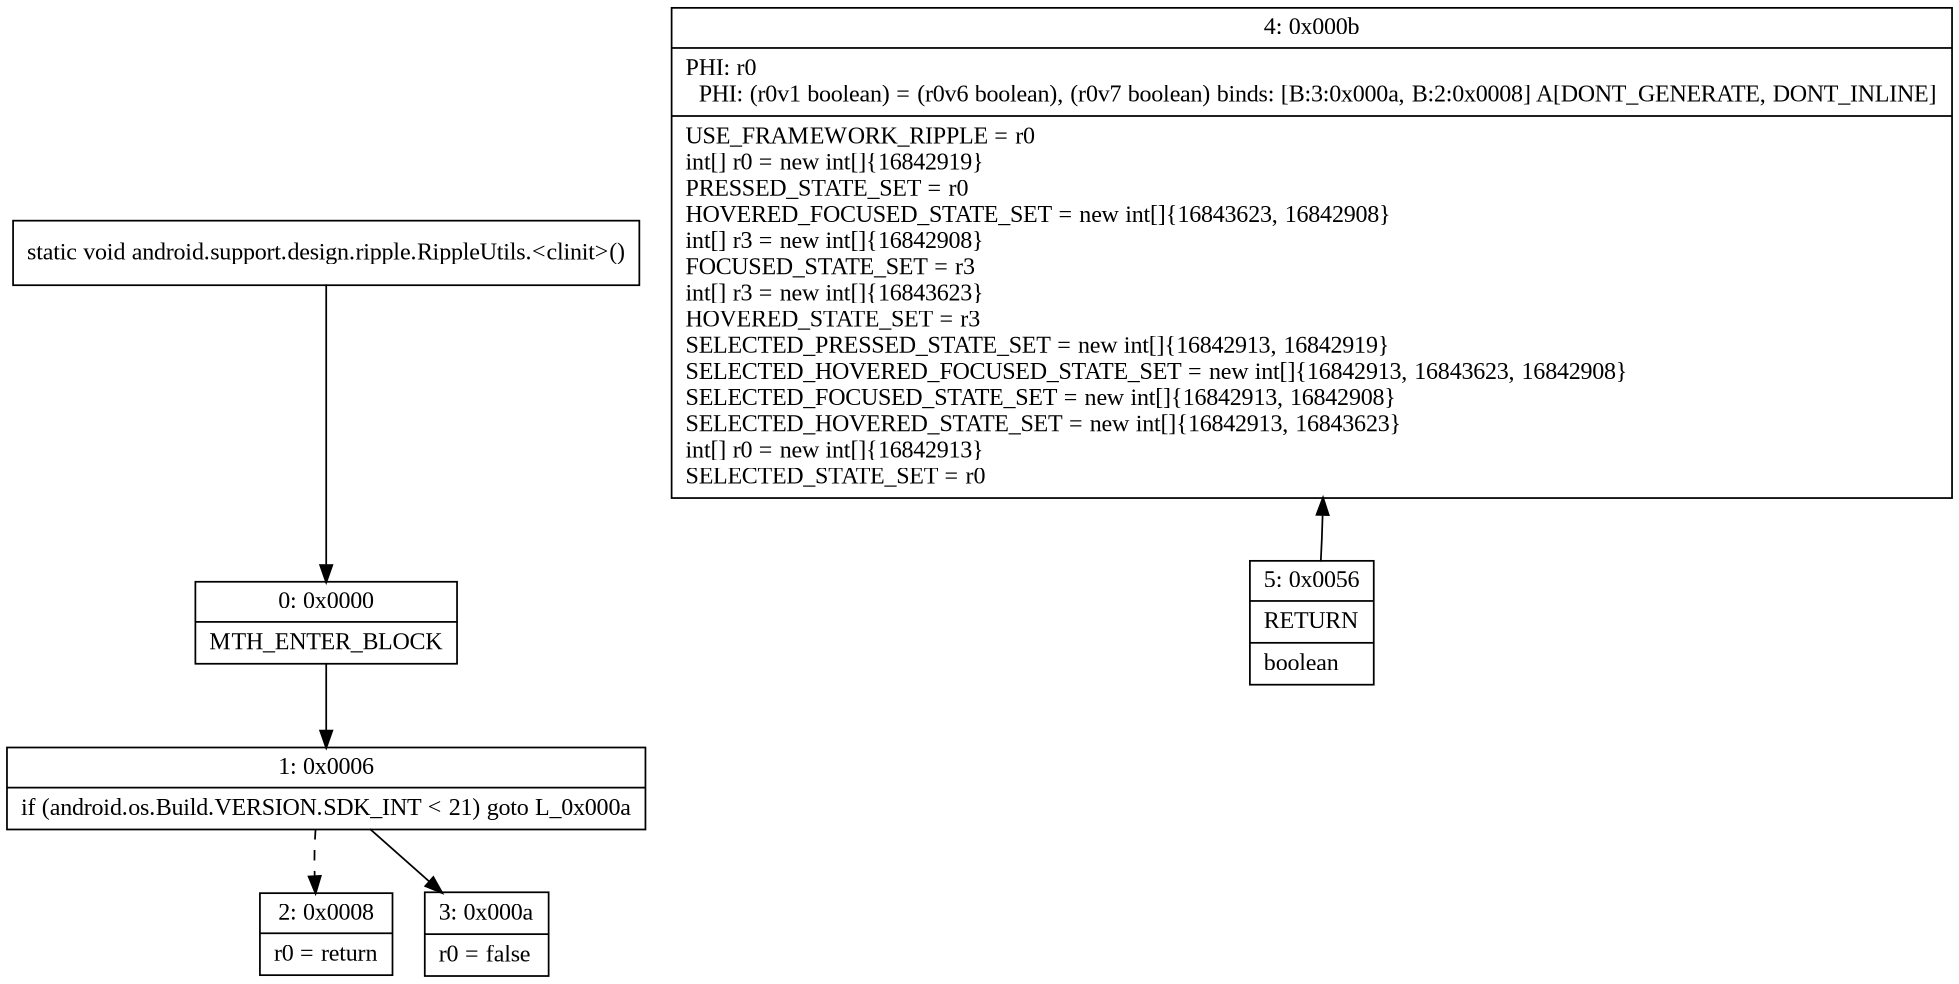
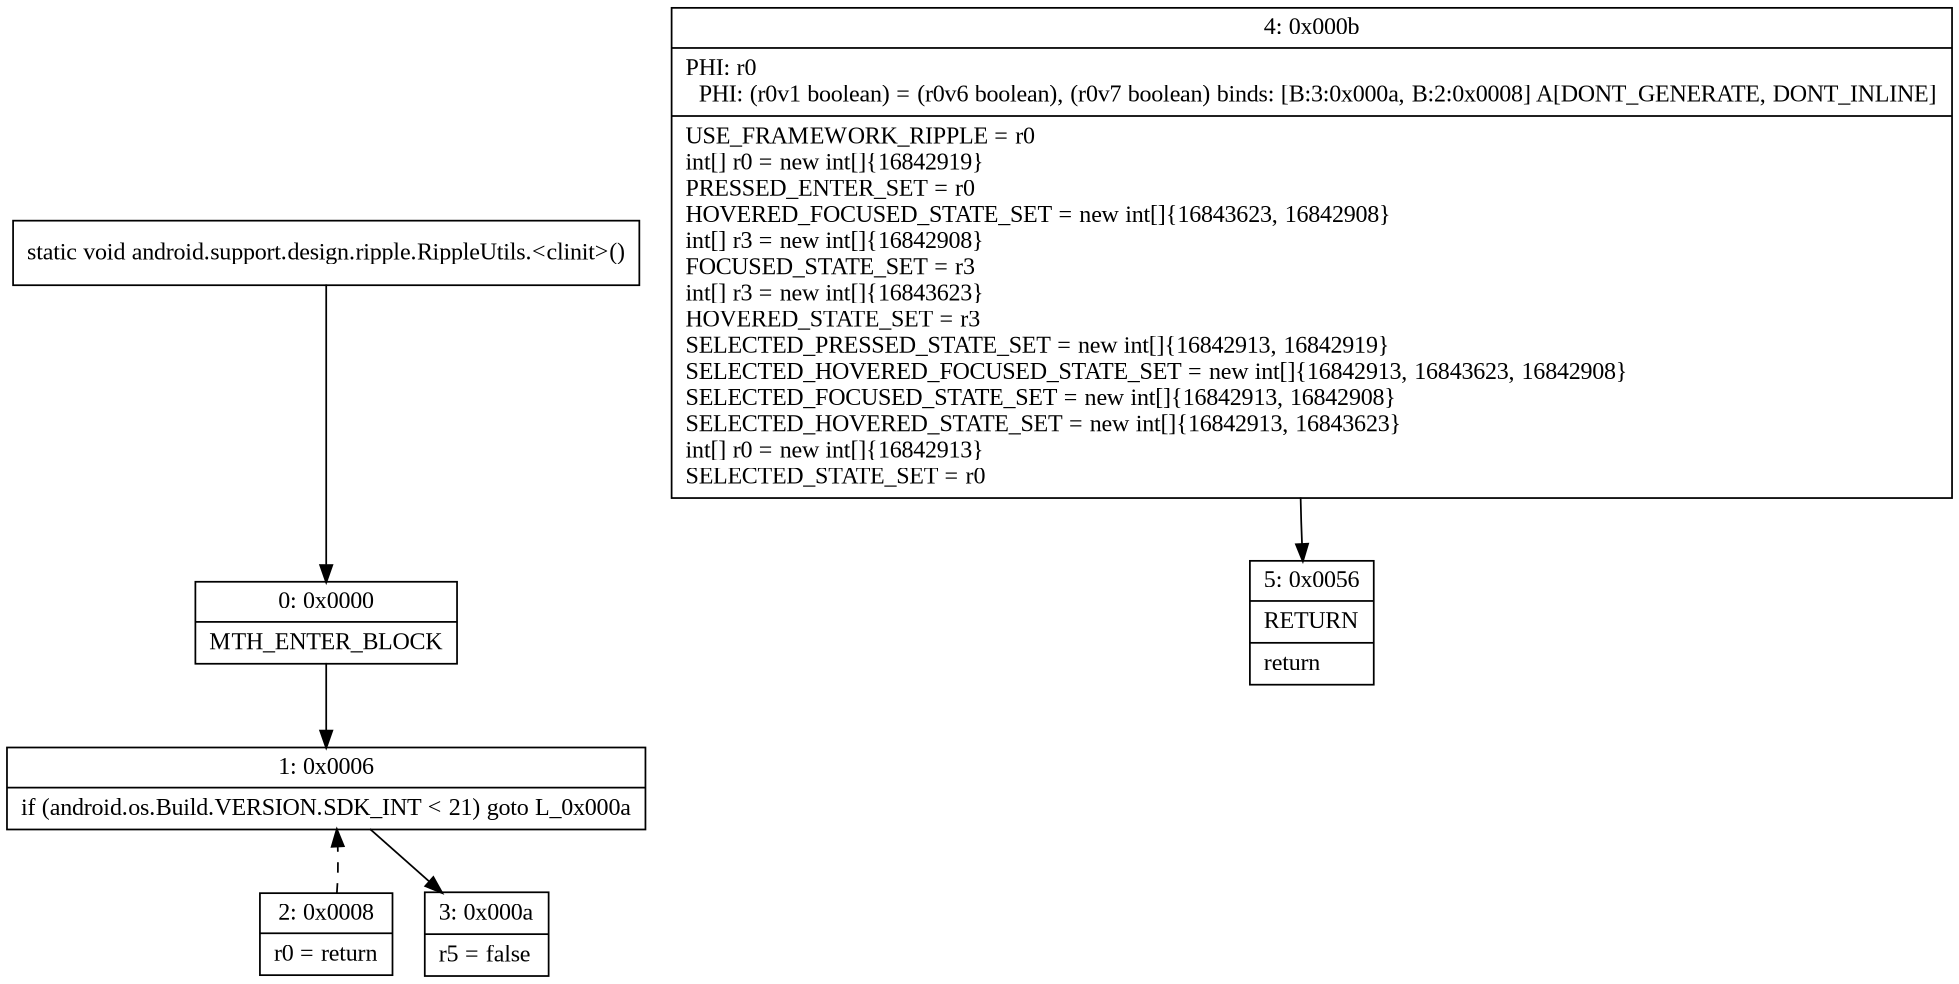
node "4: 0x000b": text "PRESSED_STATE_SET = r0" -> "PRESSED_ENTER_SET = r0"
edge "5: 0x0056" -> "4: 0x000b": reversed
node "5: 0x0056": text "boolean" -> "return"
edge "1: 0x0006" -> "2: 0x0008": reversed
node "3: 0x000a": text "r0 = false" -> "r5 = false"
